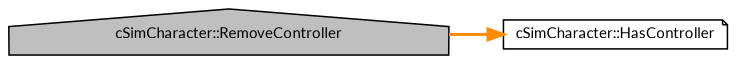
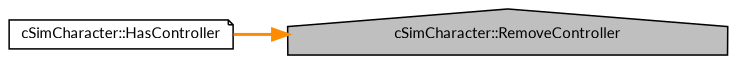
edge "cSimCharacter::RemoveController" -> "cSimCharacter::HasController": reversed
